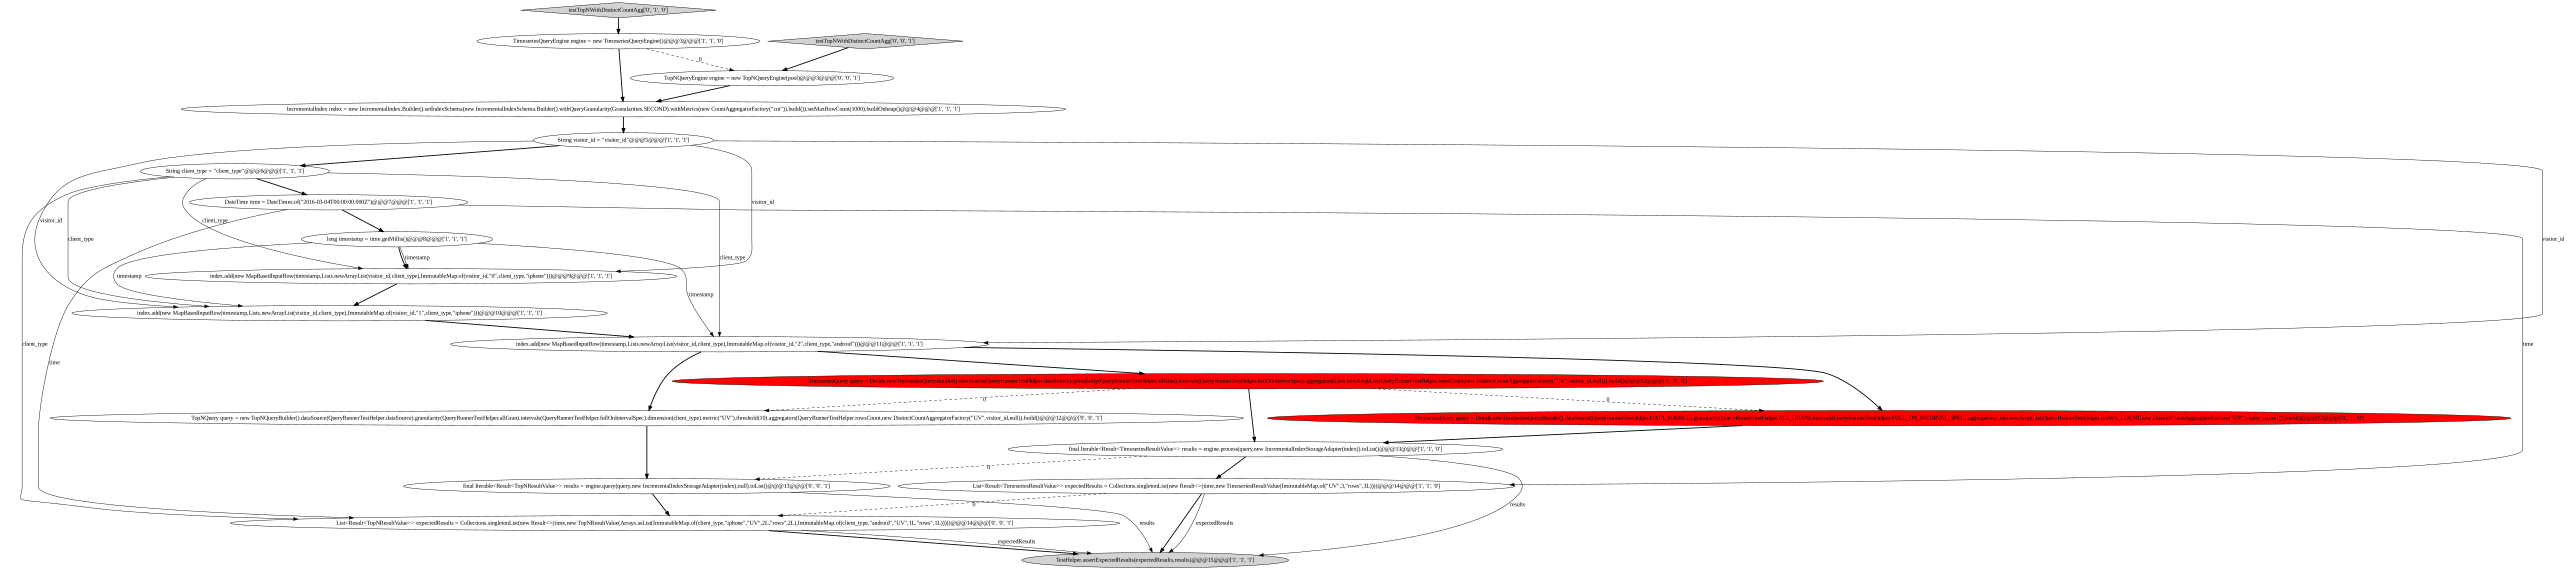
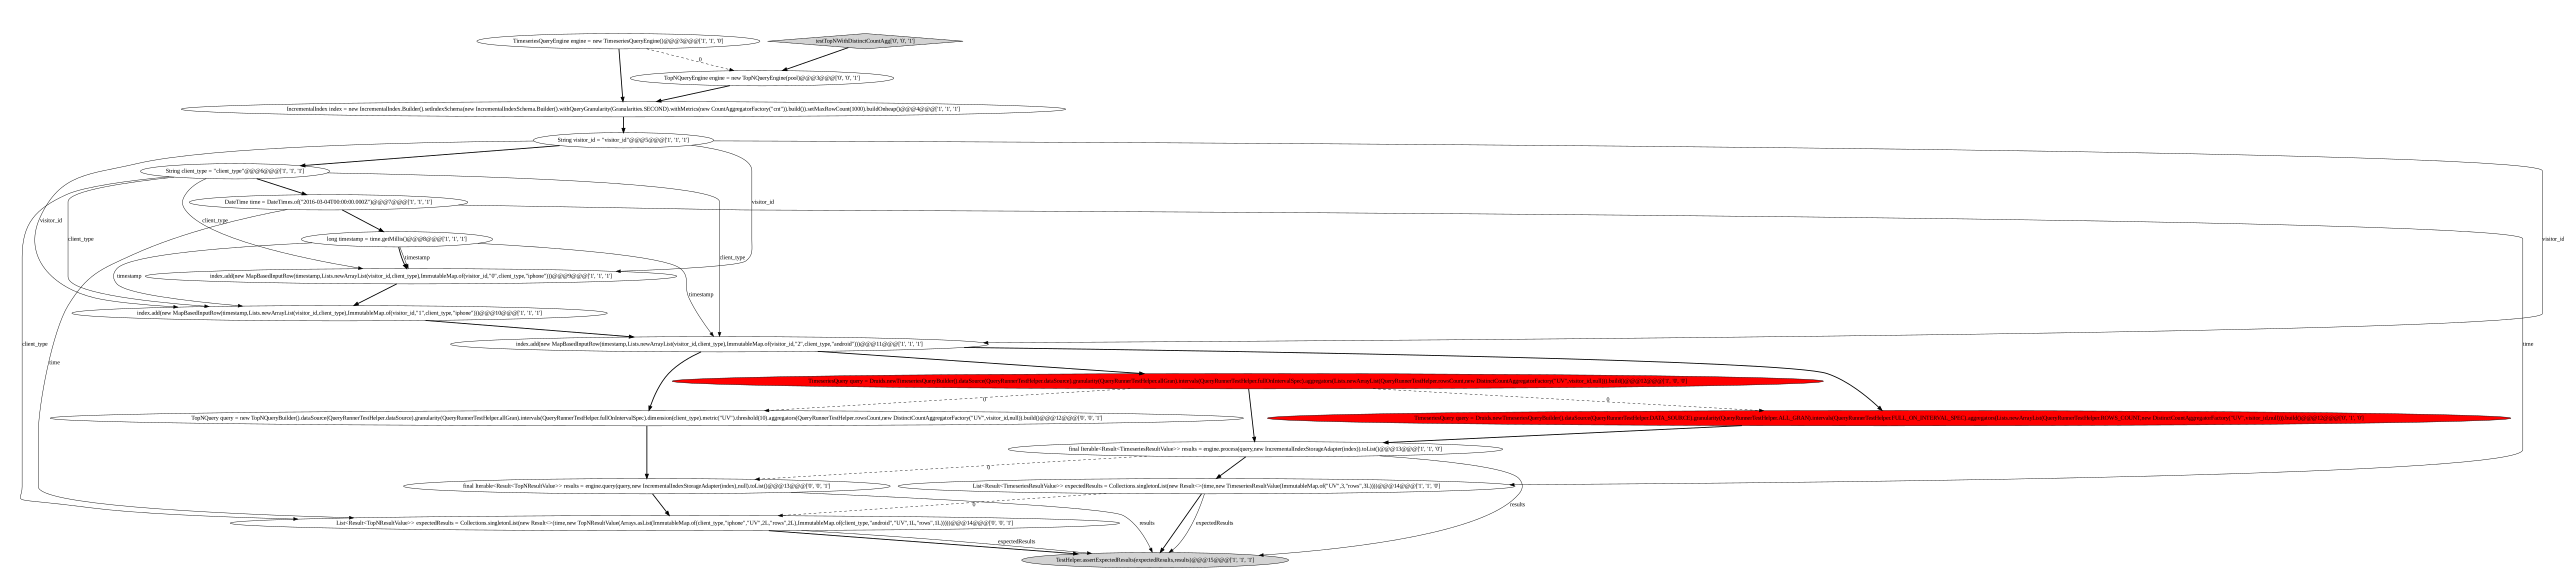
node "testTopNWithDistinctCountAgg['0', '1', '0']": removed
